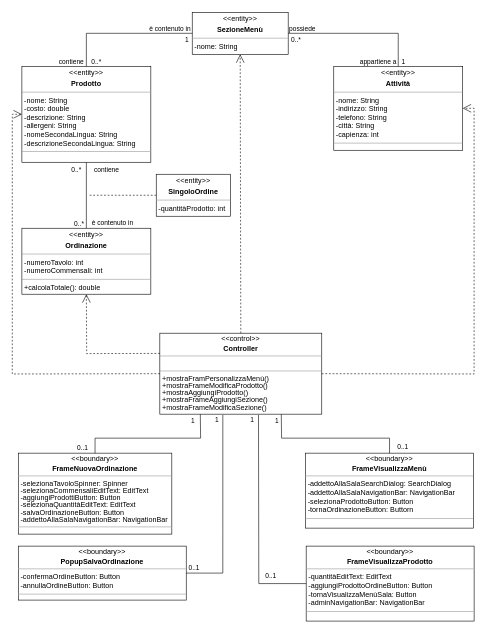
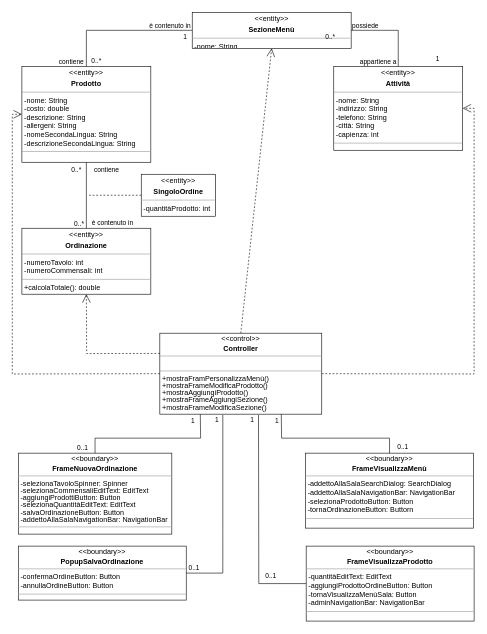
node "<<entity>> SezioneMenù -nome: String": size 96x42 -> 159x36
node "<<entity>> SingoloOrdine -quantitàProdotto: int": moved (194, 195) -> (179, 195)
